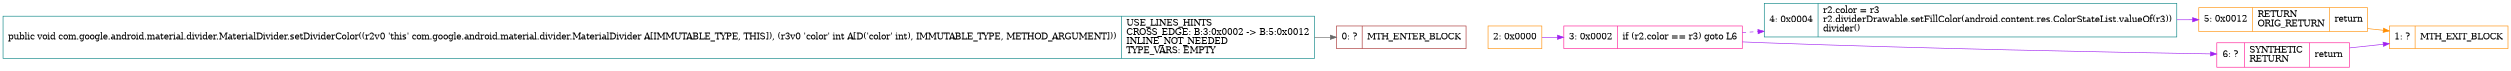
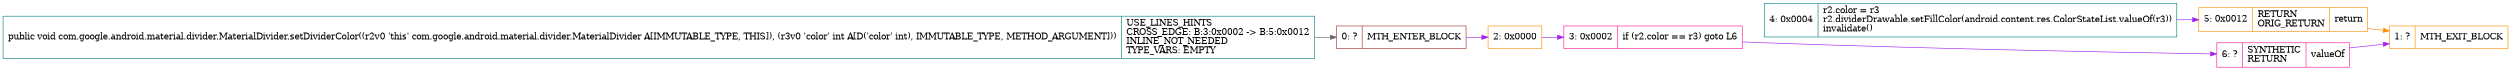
node "4: 0x0004": text "divider()" -> "invalidate()"
edge "3: 0x0002" -> "4: 0x0004": removed
edge "0: ?" -> "2: 0x0000": added
node "6: ?": text "return" -> "valueOf"
